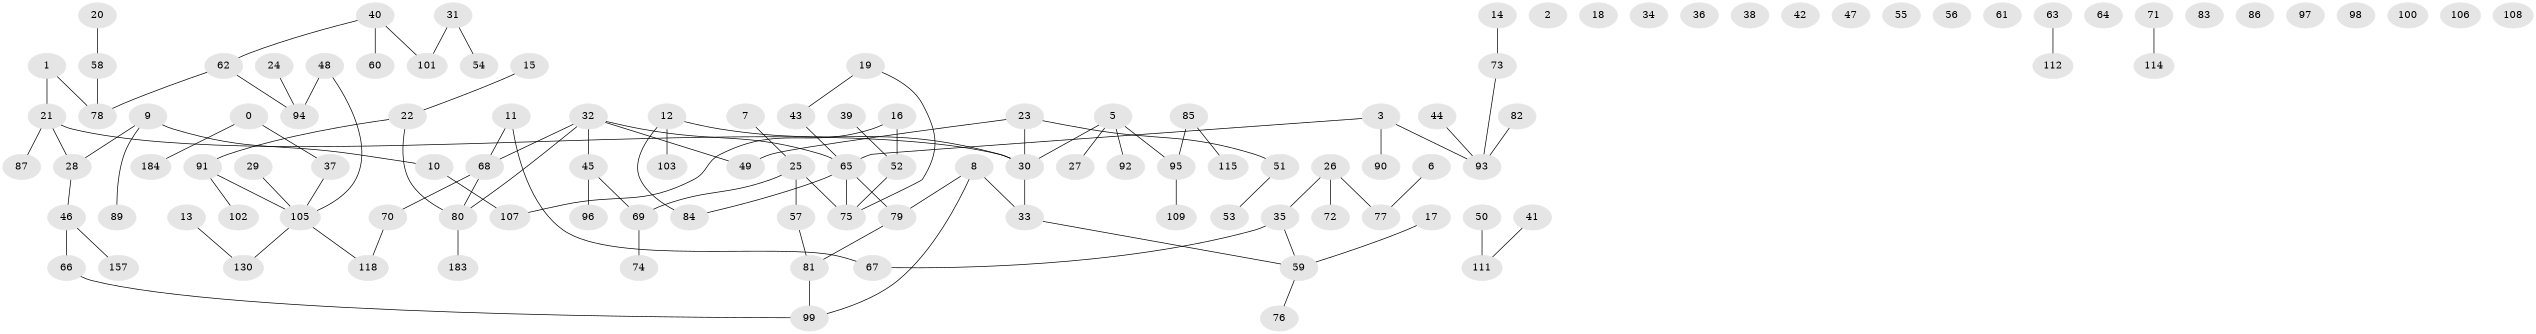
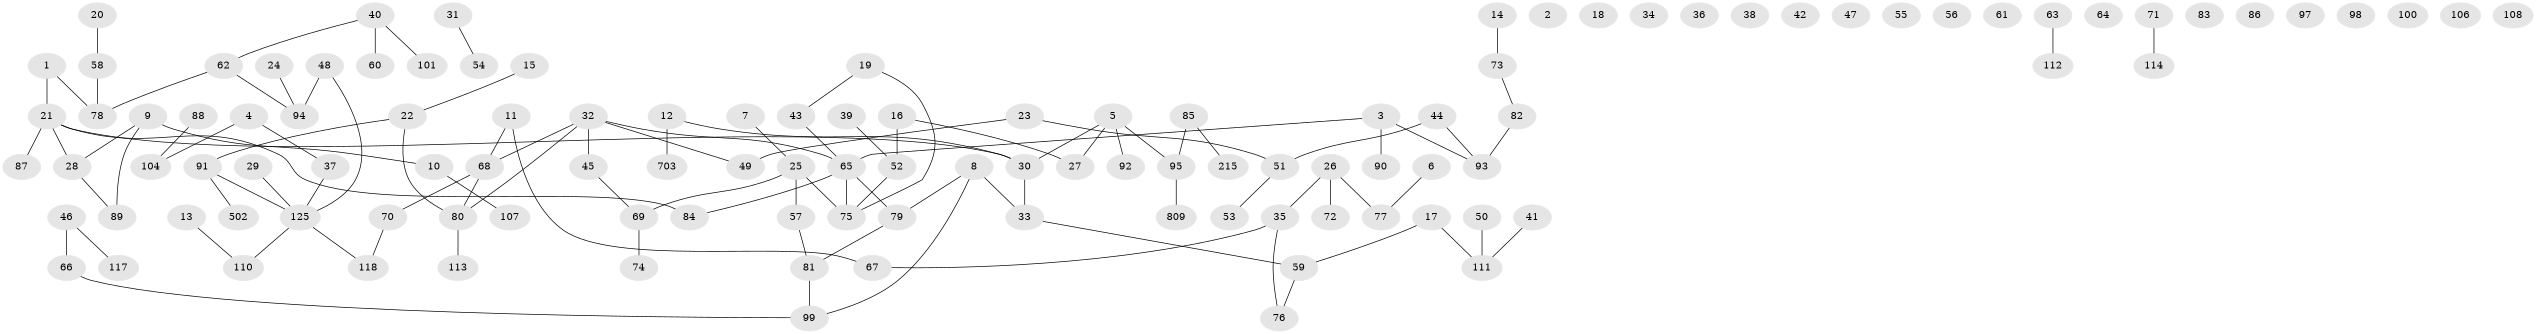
edge "31" -- "101": removed
node "88": added
node "0": label "0" -> "4"
edge "73" -- "93": now "73" -- "82"
edge "23" -- "30": removed
edge "44" -- "51": added
node "184": label "184" -> "104"
node "103": label "103" -> "703"
node "115": label "115" -> "215"
edge "16" -- "107": now "16" -- "27"
edge "12" -- "84": now "21" -- "84"
edge "28" -- "46": now "28" -- "89"
node "102": label "102" -> "502"
node "105": label "105" -> "125"
node "96": removed
node "109": label "109" -> "809"
edge "35" -- "59": now "35" -- "76"
edge "17" -- "111": added
node "157": label "157" -> "117"
node "130": label "130" -> "110"
node "183": label "183" -> "113"
